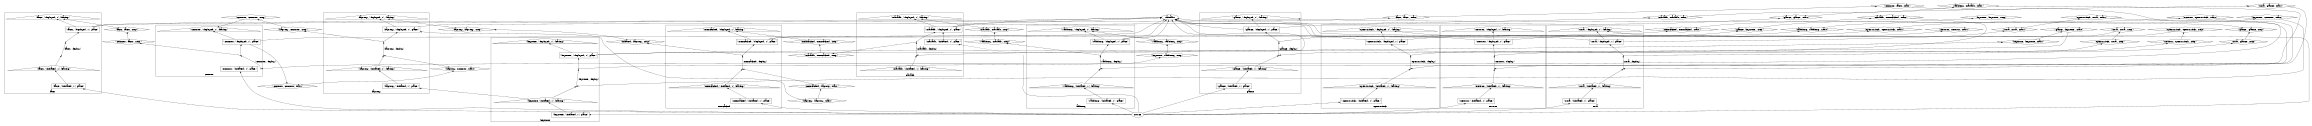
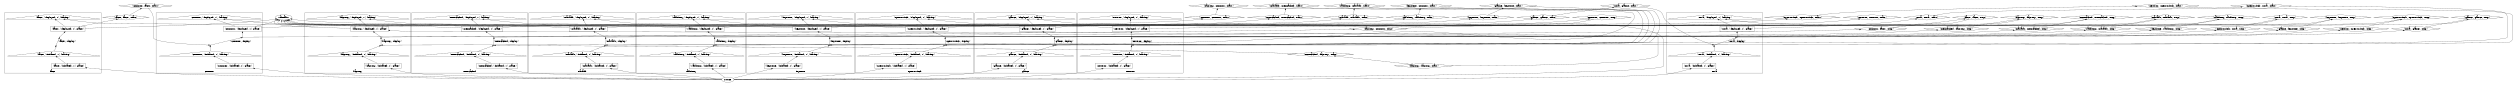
edge "('keystone', 'keystone', 'stop')" -> "('keystone', ('deployed', 1), 'leaving')": added
edge "('nova', ('deployed', 1), 'place')" -> "wait_all_1": removed
edge "('mariadb', ('initiated', 1), 'place')" -> "('mariadb', ('deployed', 1), 'place')": now "('mariadb', ('initiated', 1), 'place')" -> "('mariadb', ('initiated', 1), 'leaving')"
node "('initiated', 'haproxy', 'stop')": label "('initiated', 'haproxy', 'stop')" -> "('memcached', 'haproxy', 'stop')"
node "('common', ('initiated', 1), 'leaving')": added
edge "('keystone', ('initiated', 1), 'leaving')" -> "('haproxy', ('initiated', 1), 'place')": now "source" -> "('haproxy', ('initiated', 1), 'place')"
